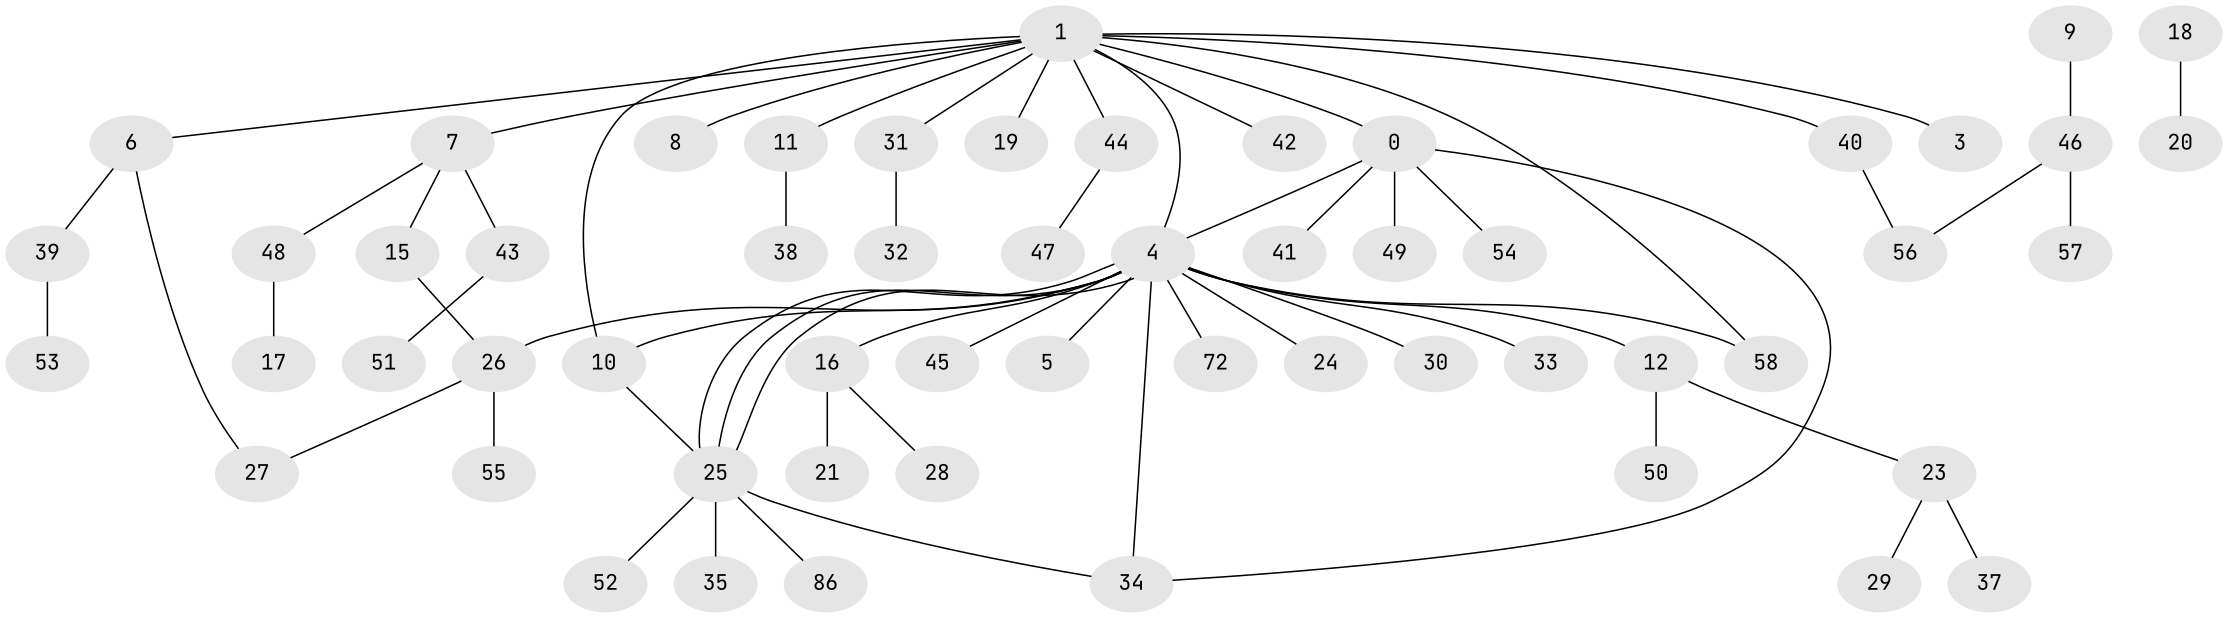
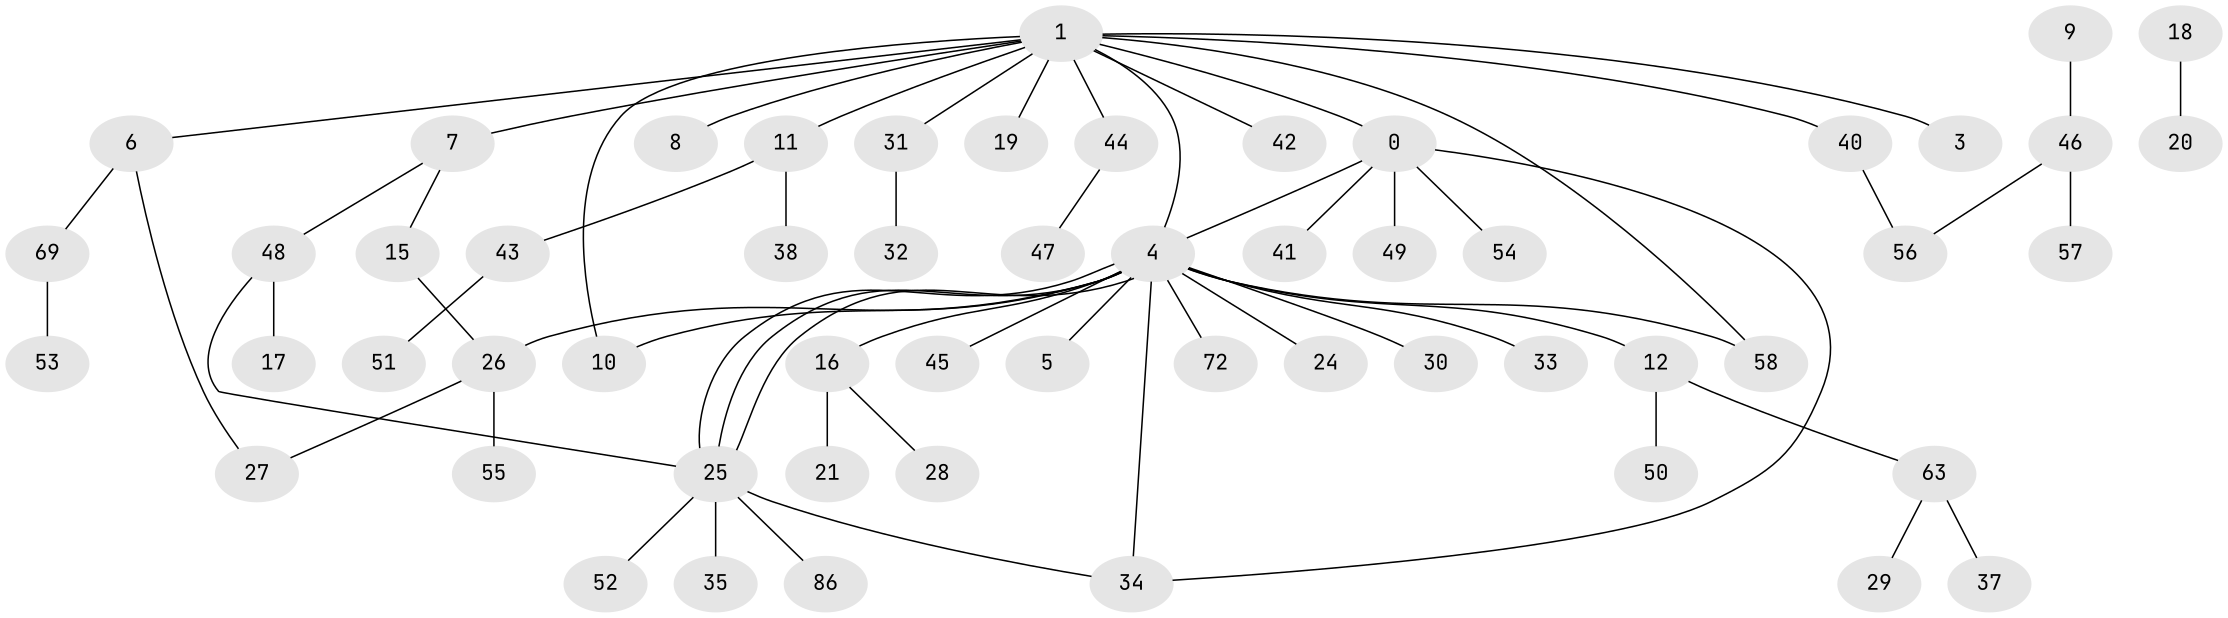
edge "7" -- "43": now "11" -- "43"
node "39": label "39" -> "69"
edge "10" -- "25": now "48" -- "25"
node "23": label "23" -> "63"
